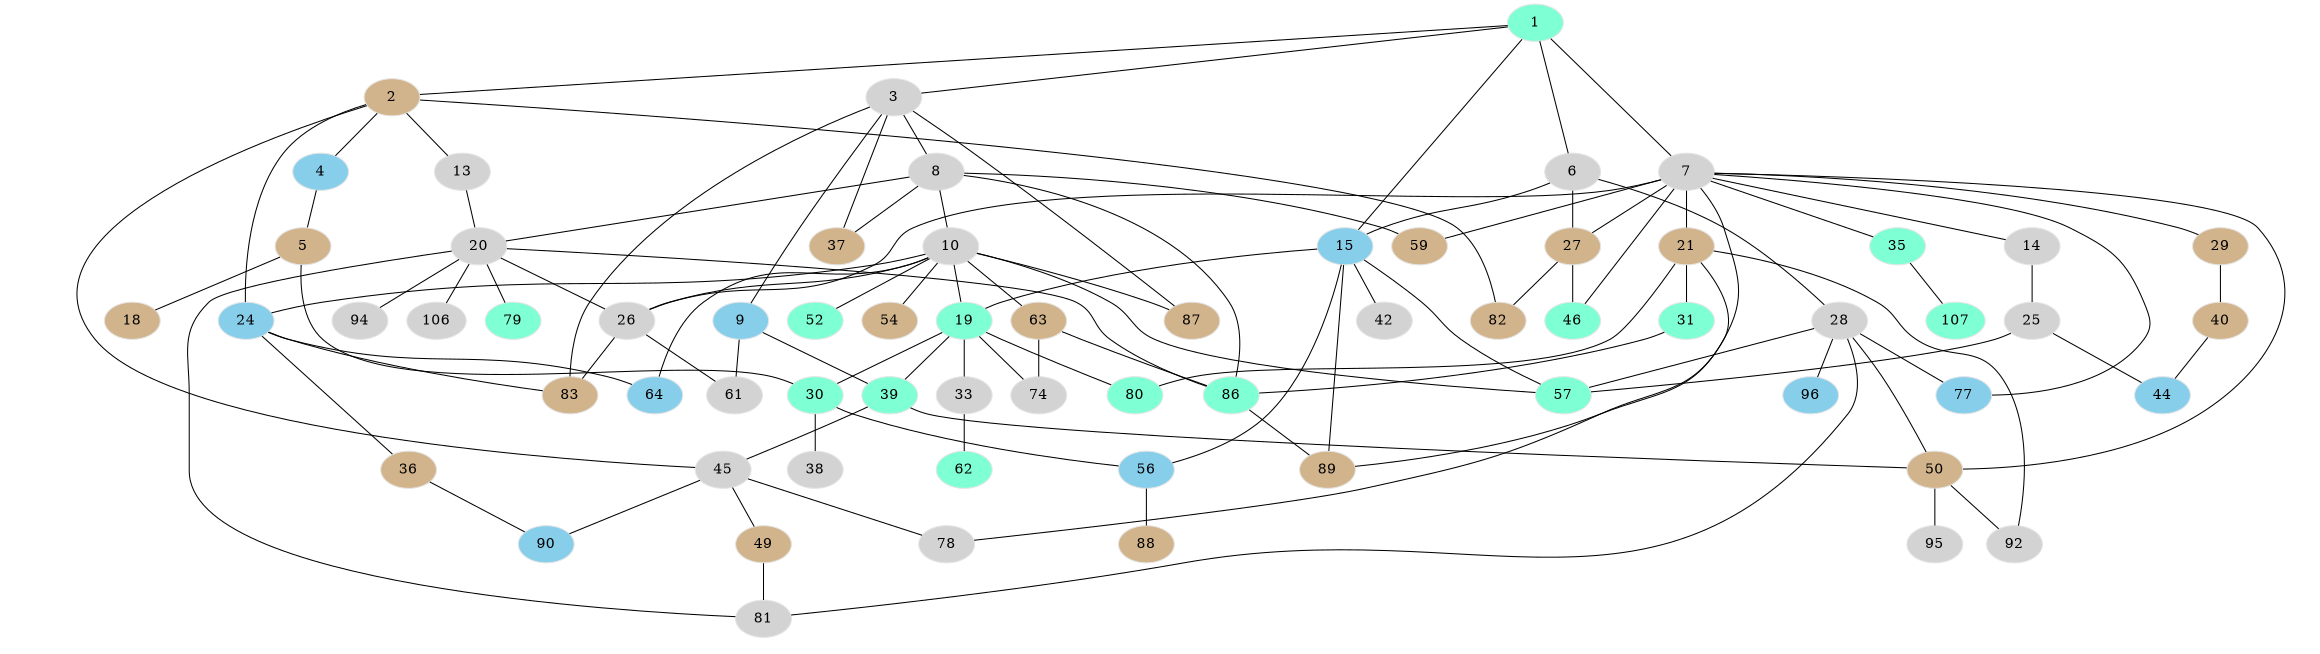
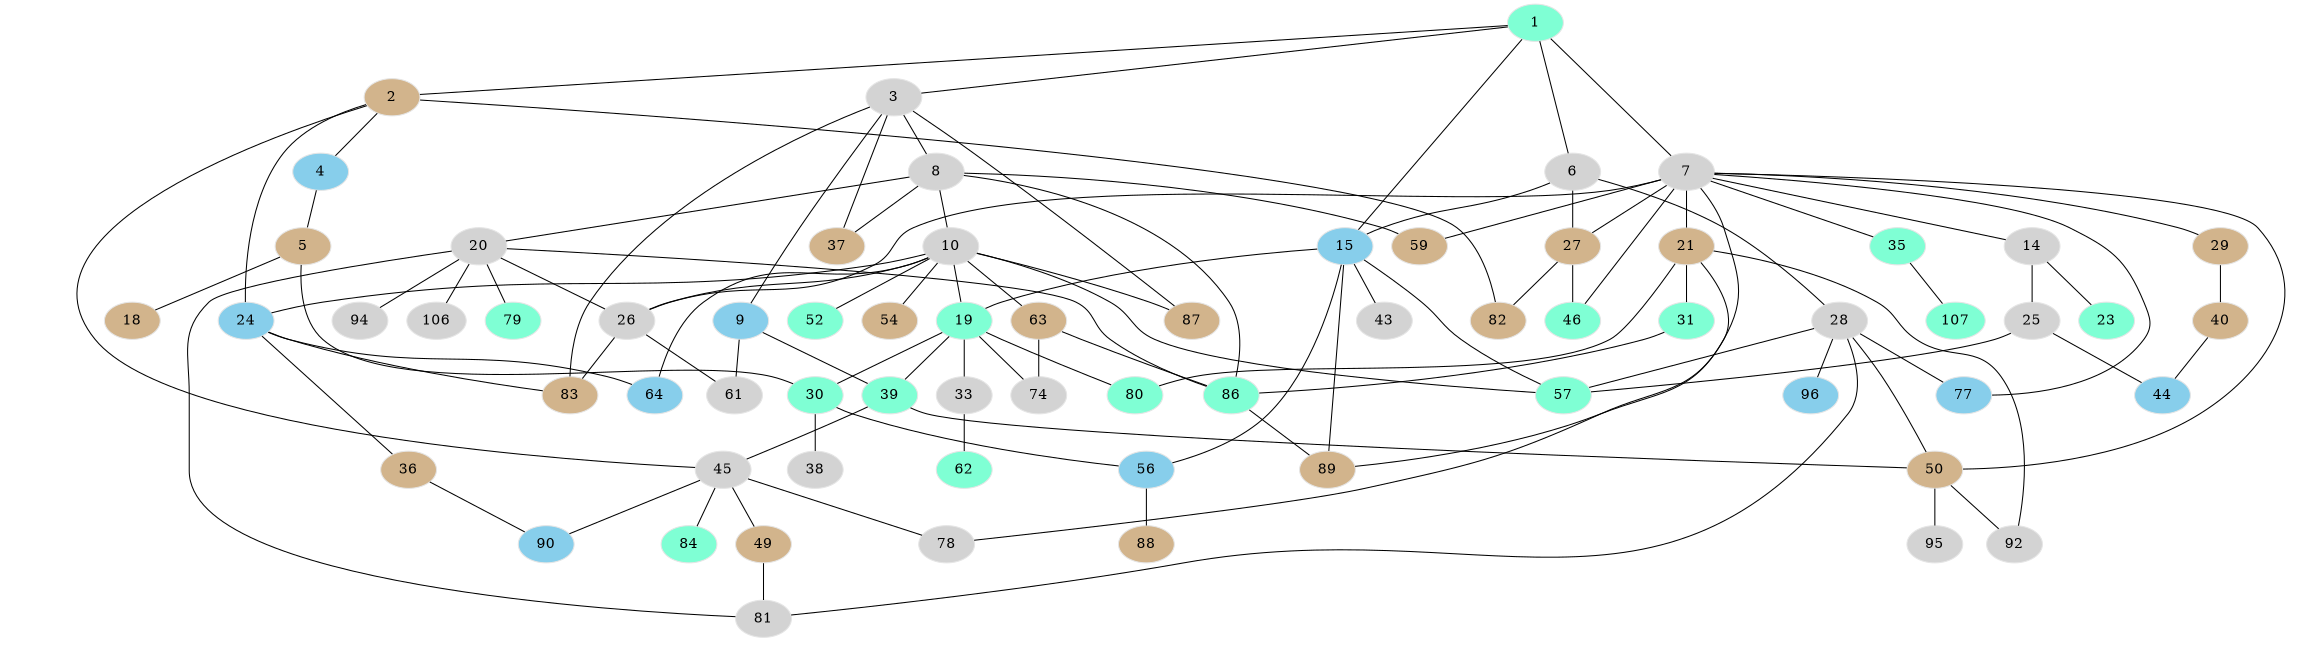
node "13": removed
node "42": label "42" -> "43"
node "23": added
node "84": added
